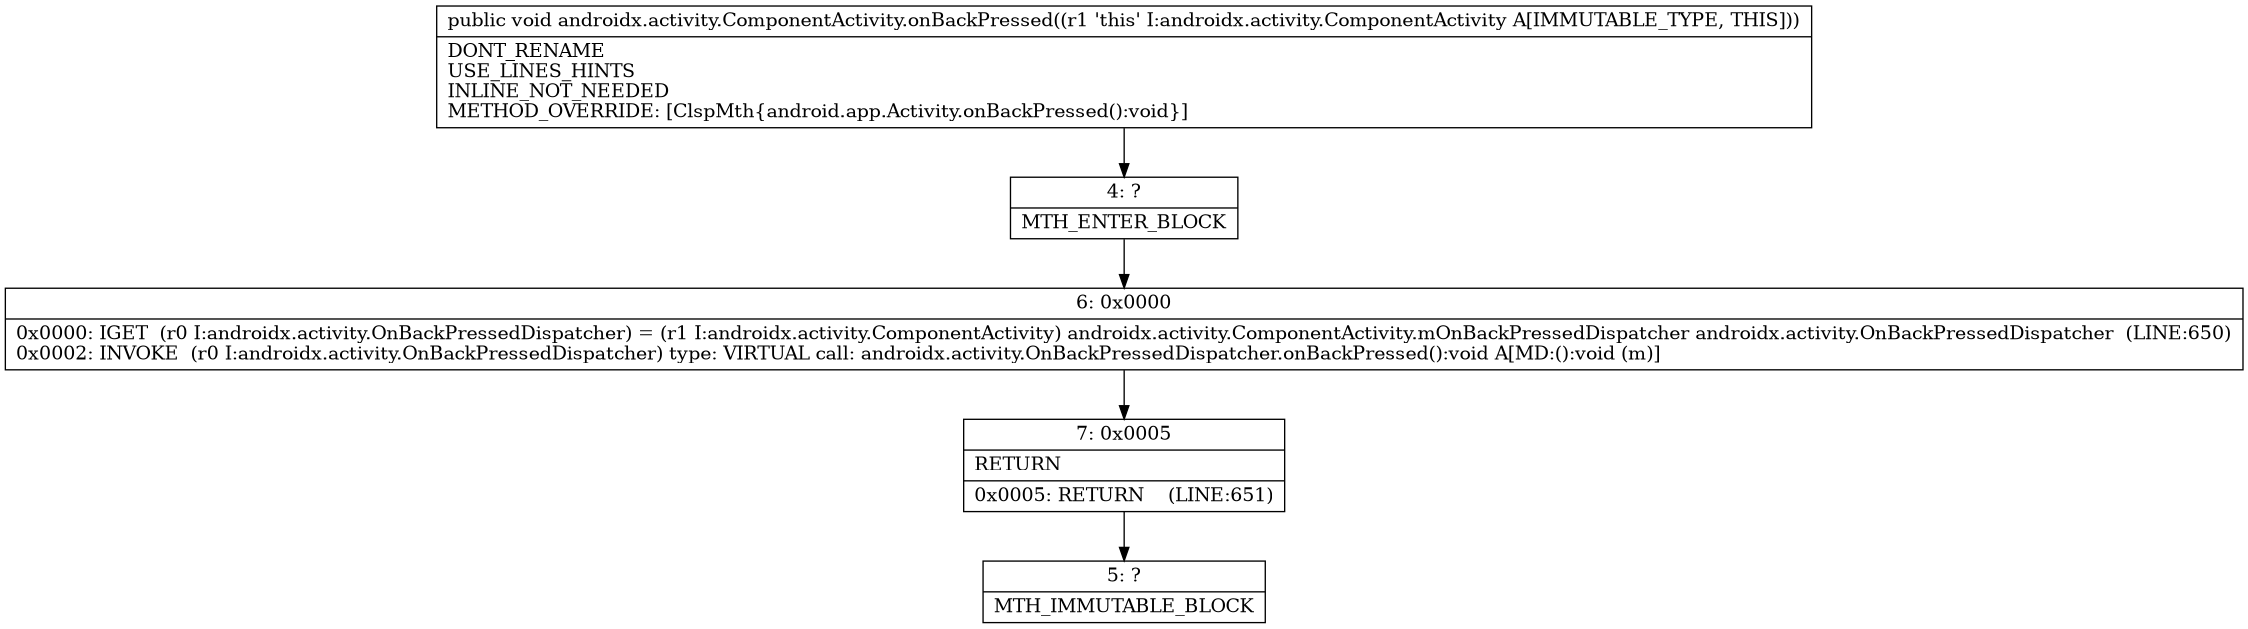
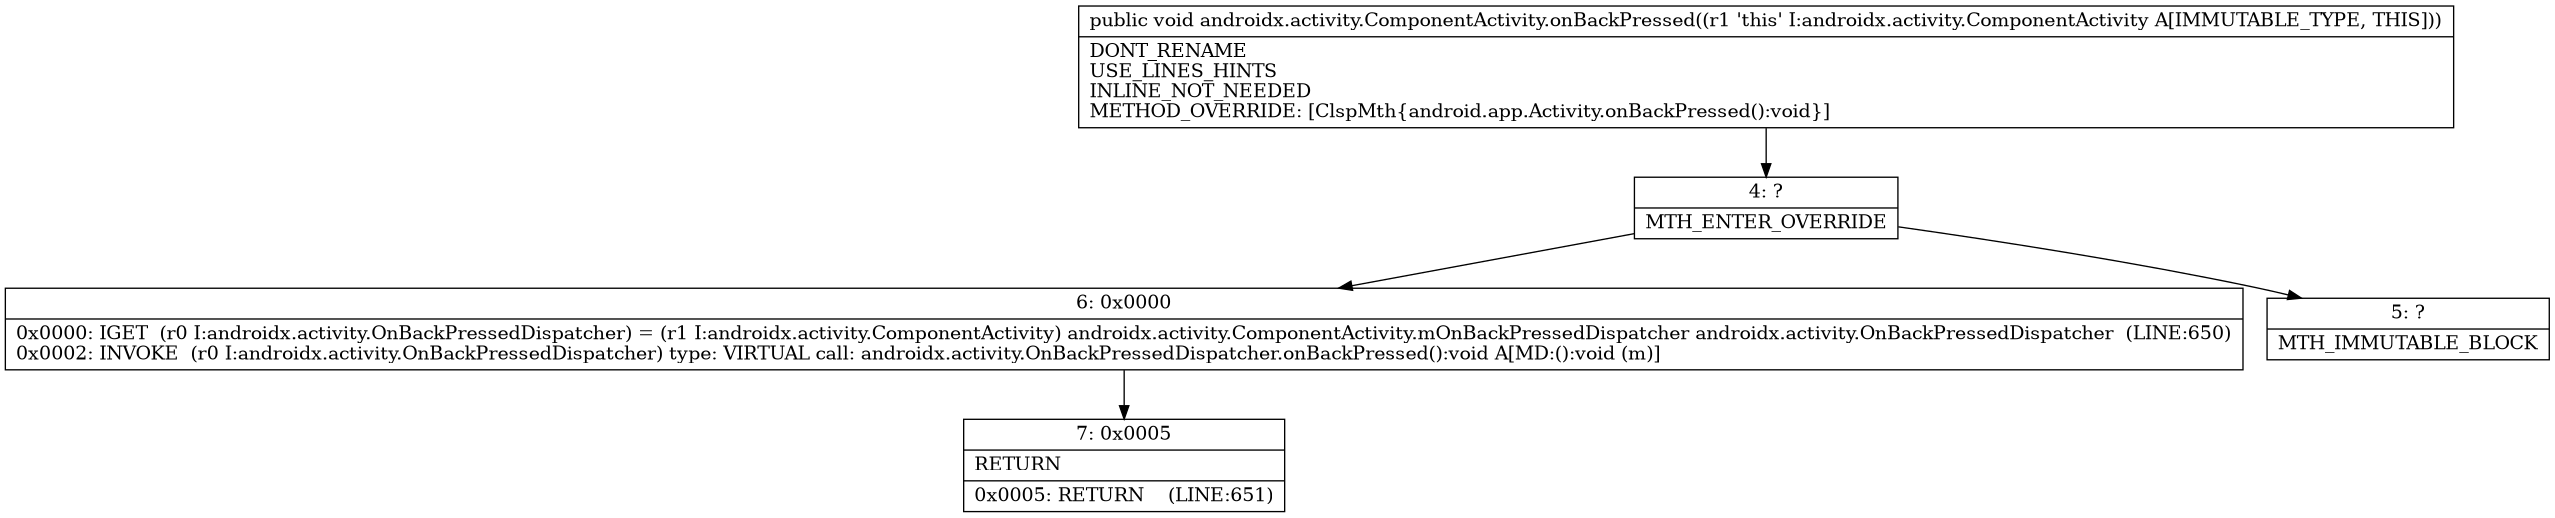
node "4: ?": text "MTH_ENTER_BLOCK" -> "MTH_ENTER_OVERRIDE"
edge "7: 0x0005" -> "5: ?": now "4: ?" -> "5: ?"
